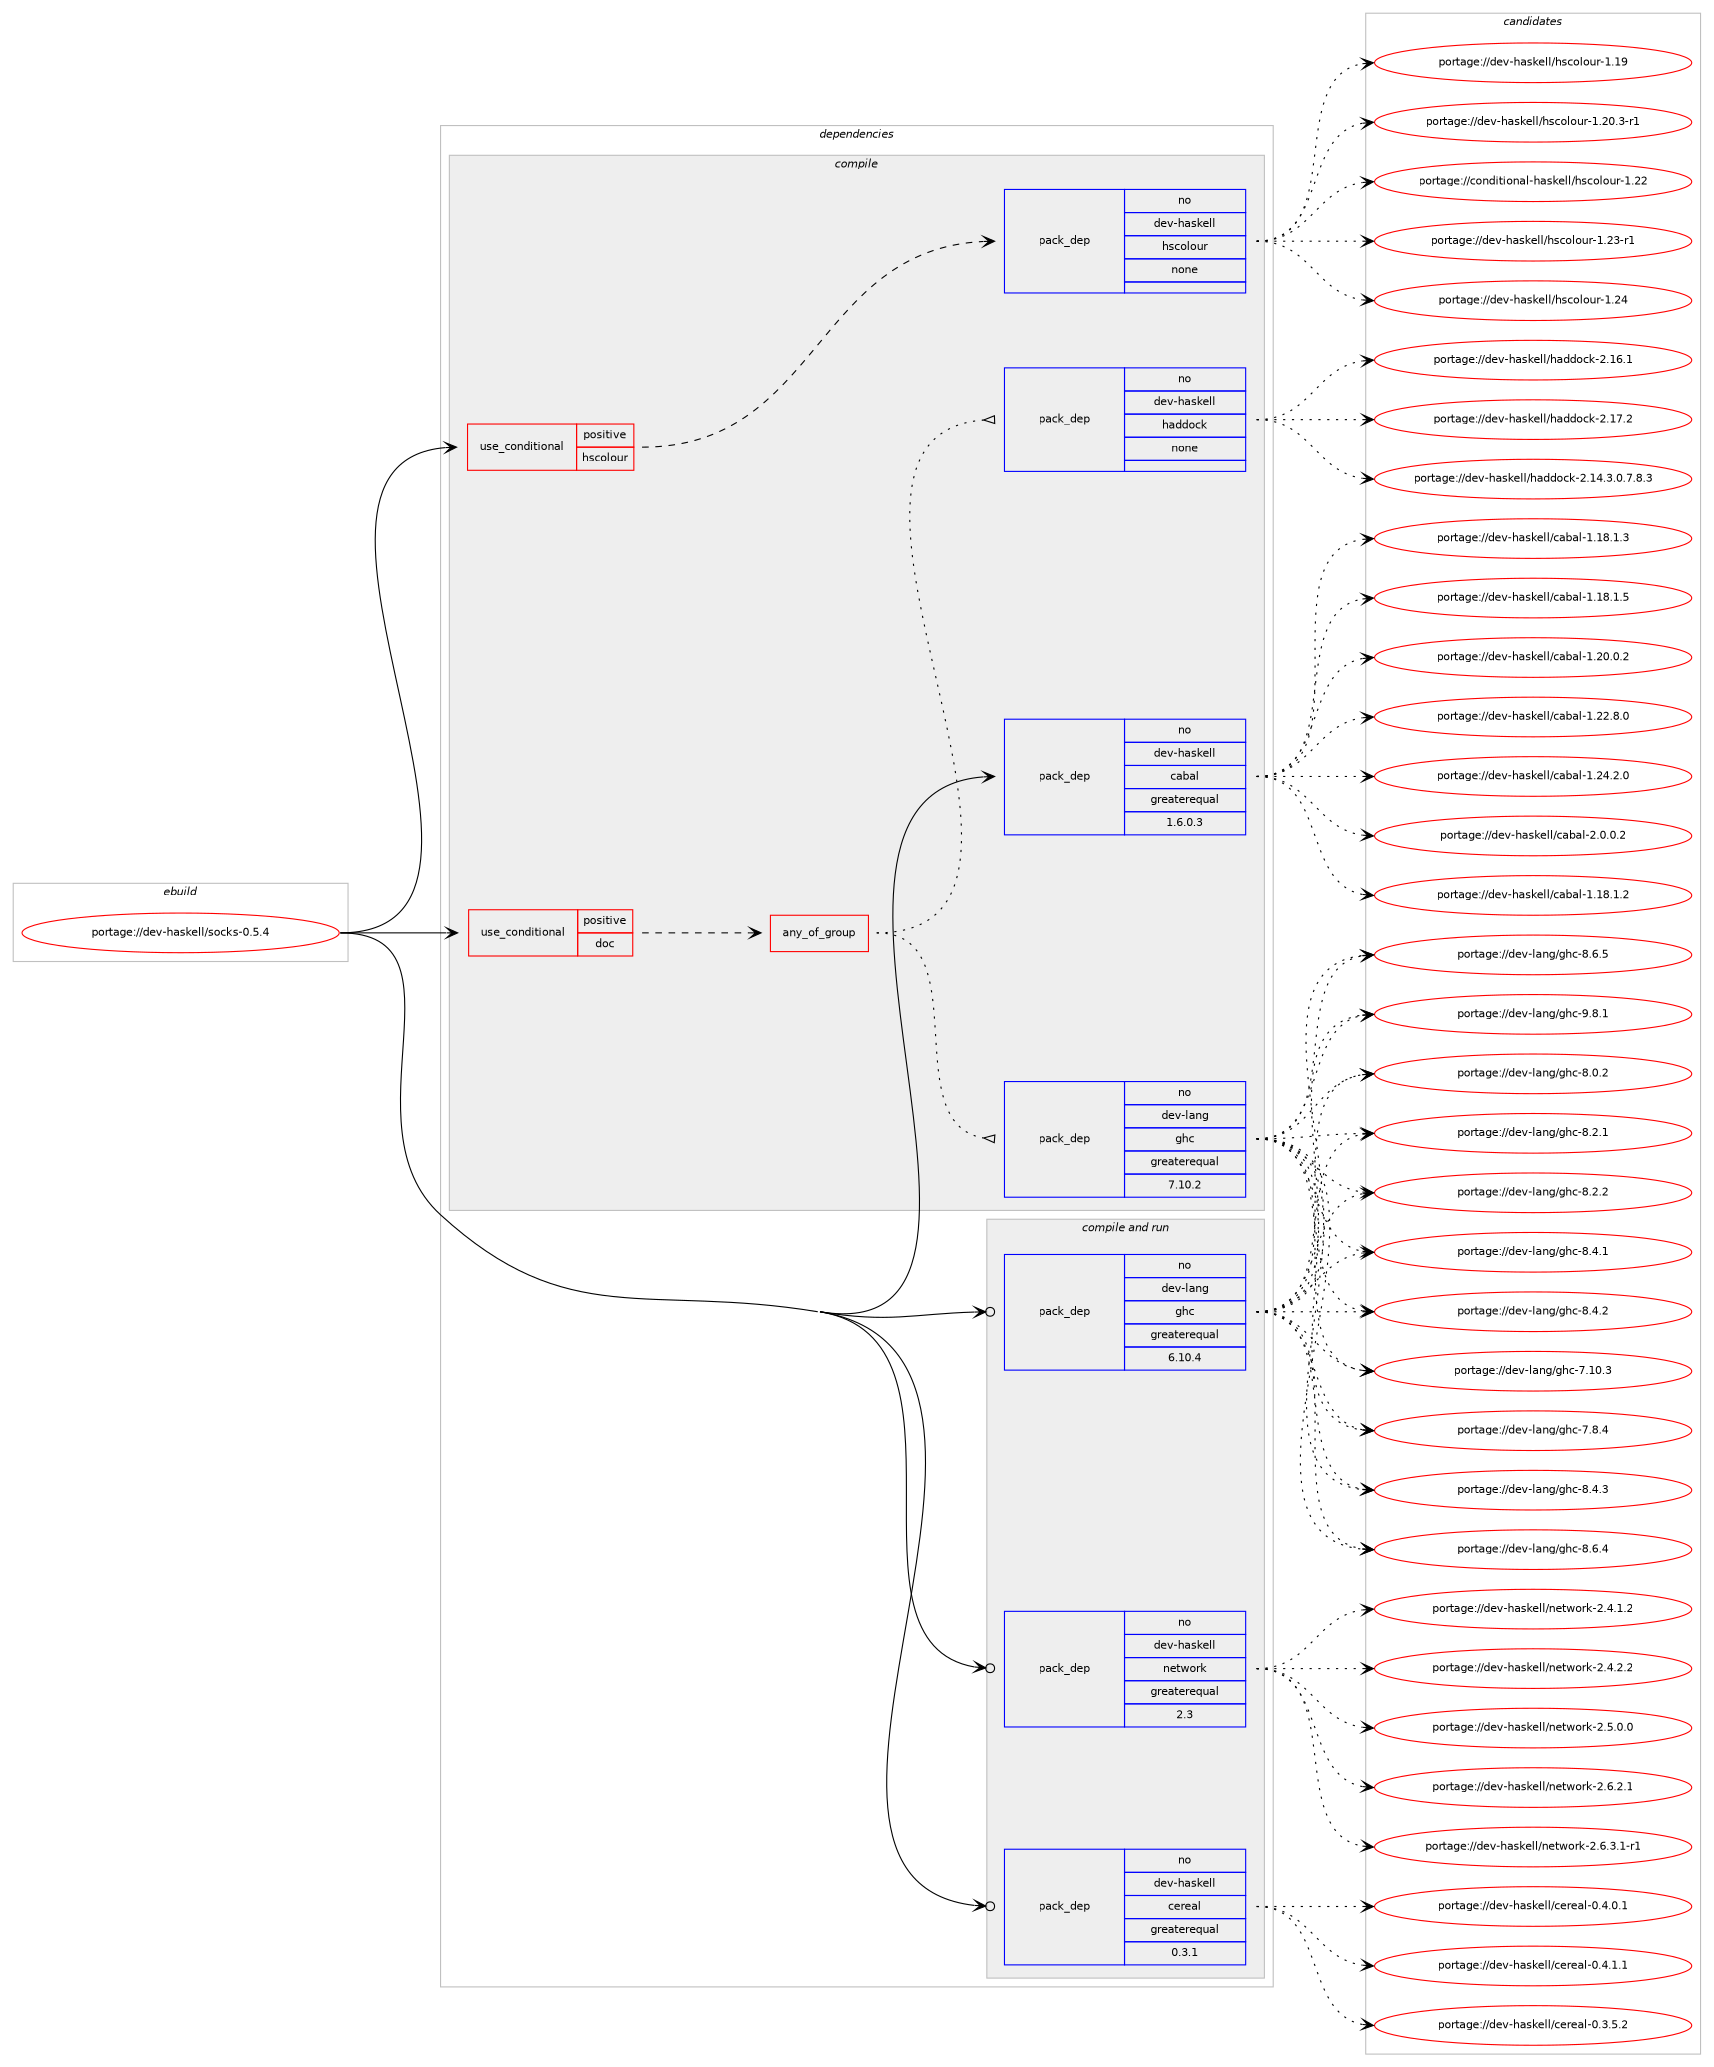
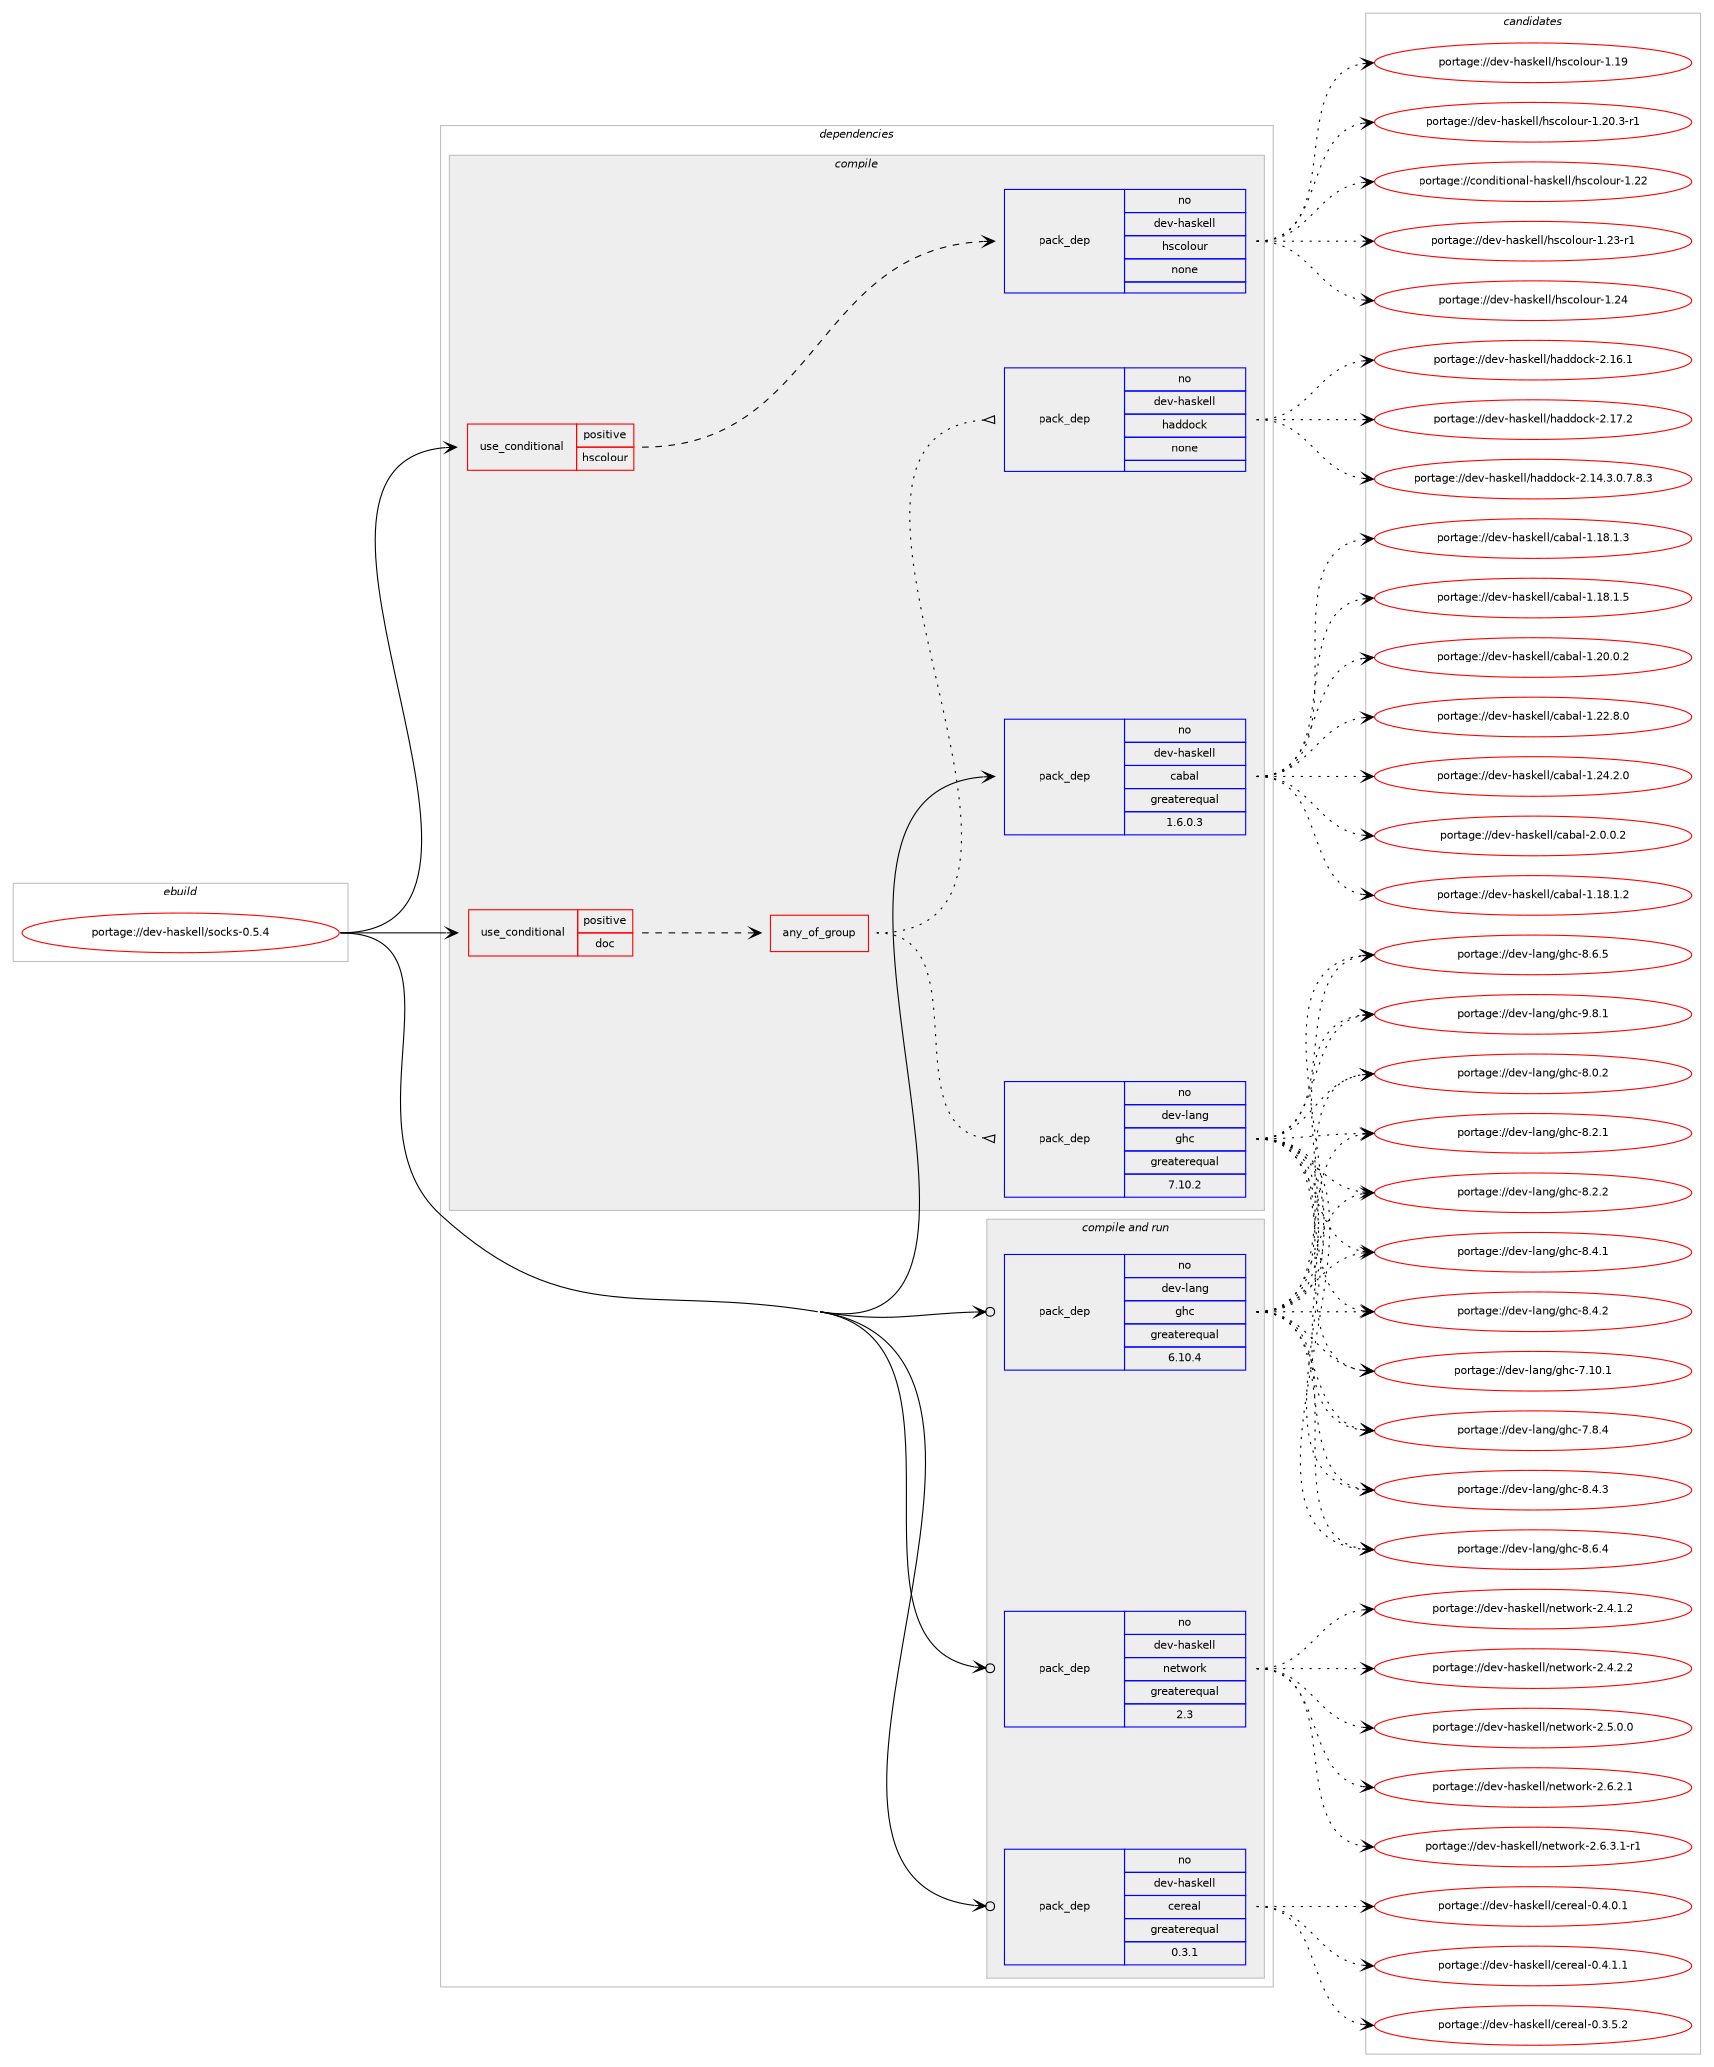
node "portage://dev-lang/ghc-7.10.3": label "portage://dev-lang/ghc-7.10.3" -> "portage://dev-lang/ghc-7.10.1"
